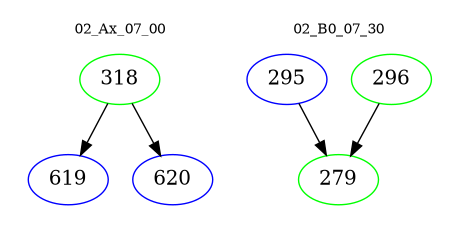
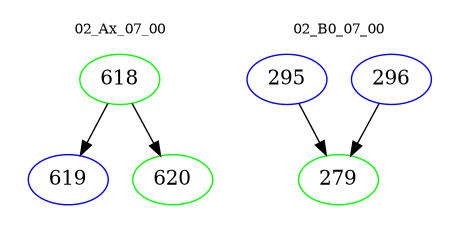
cluster "02_B0_07_30": label "02_B0_07_30" -> "02_B0_07_00"
node "318": label "318" -> "618"
node "296": color green -> blue
node "620": color blue -> green
